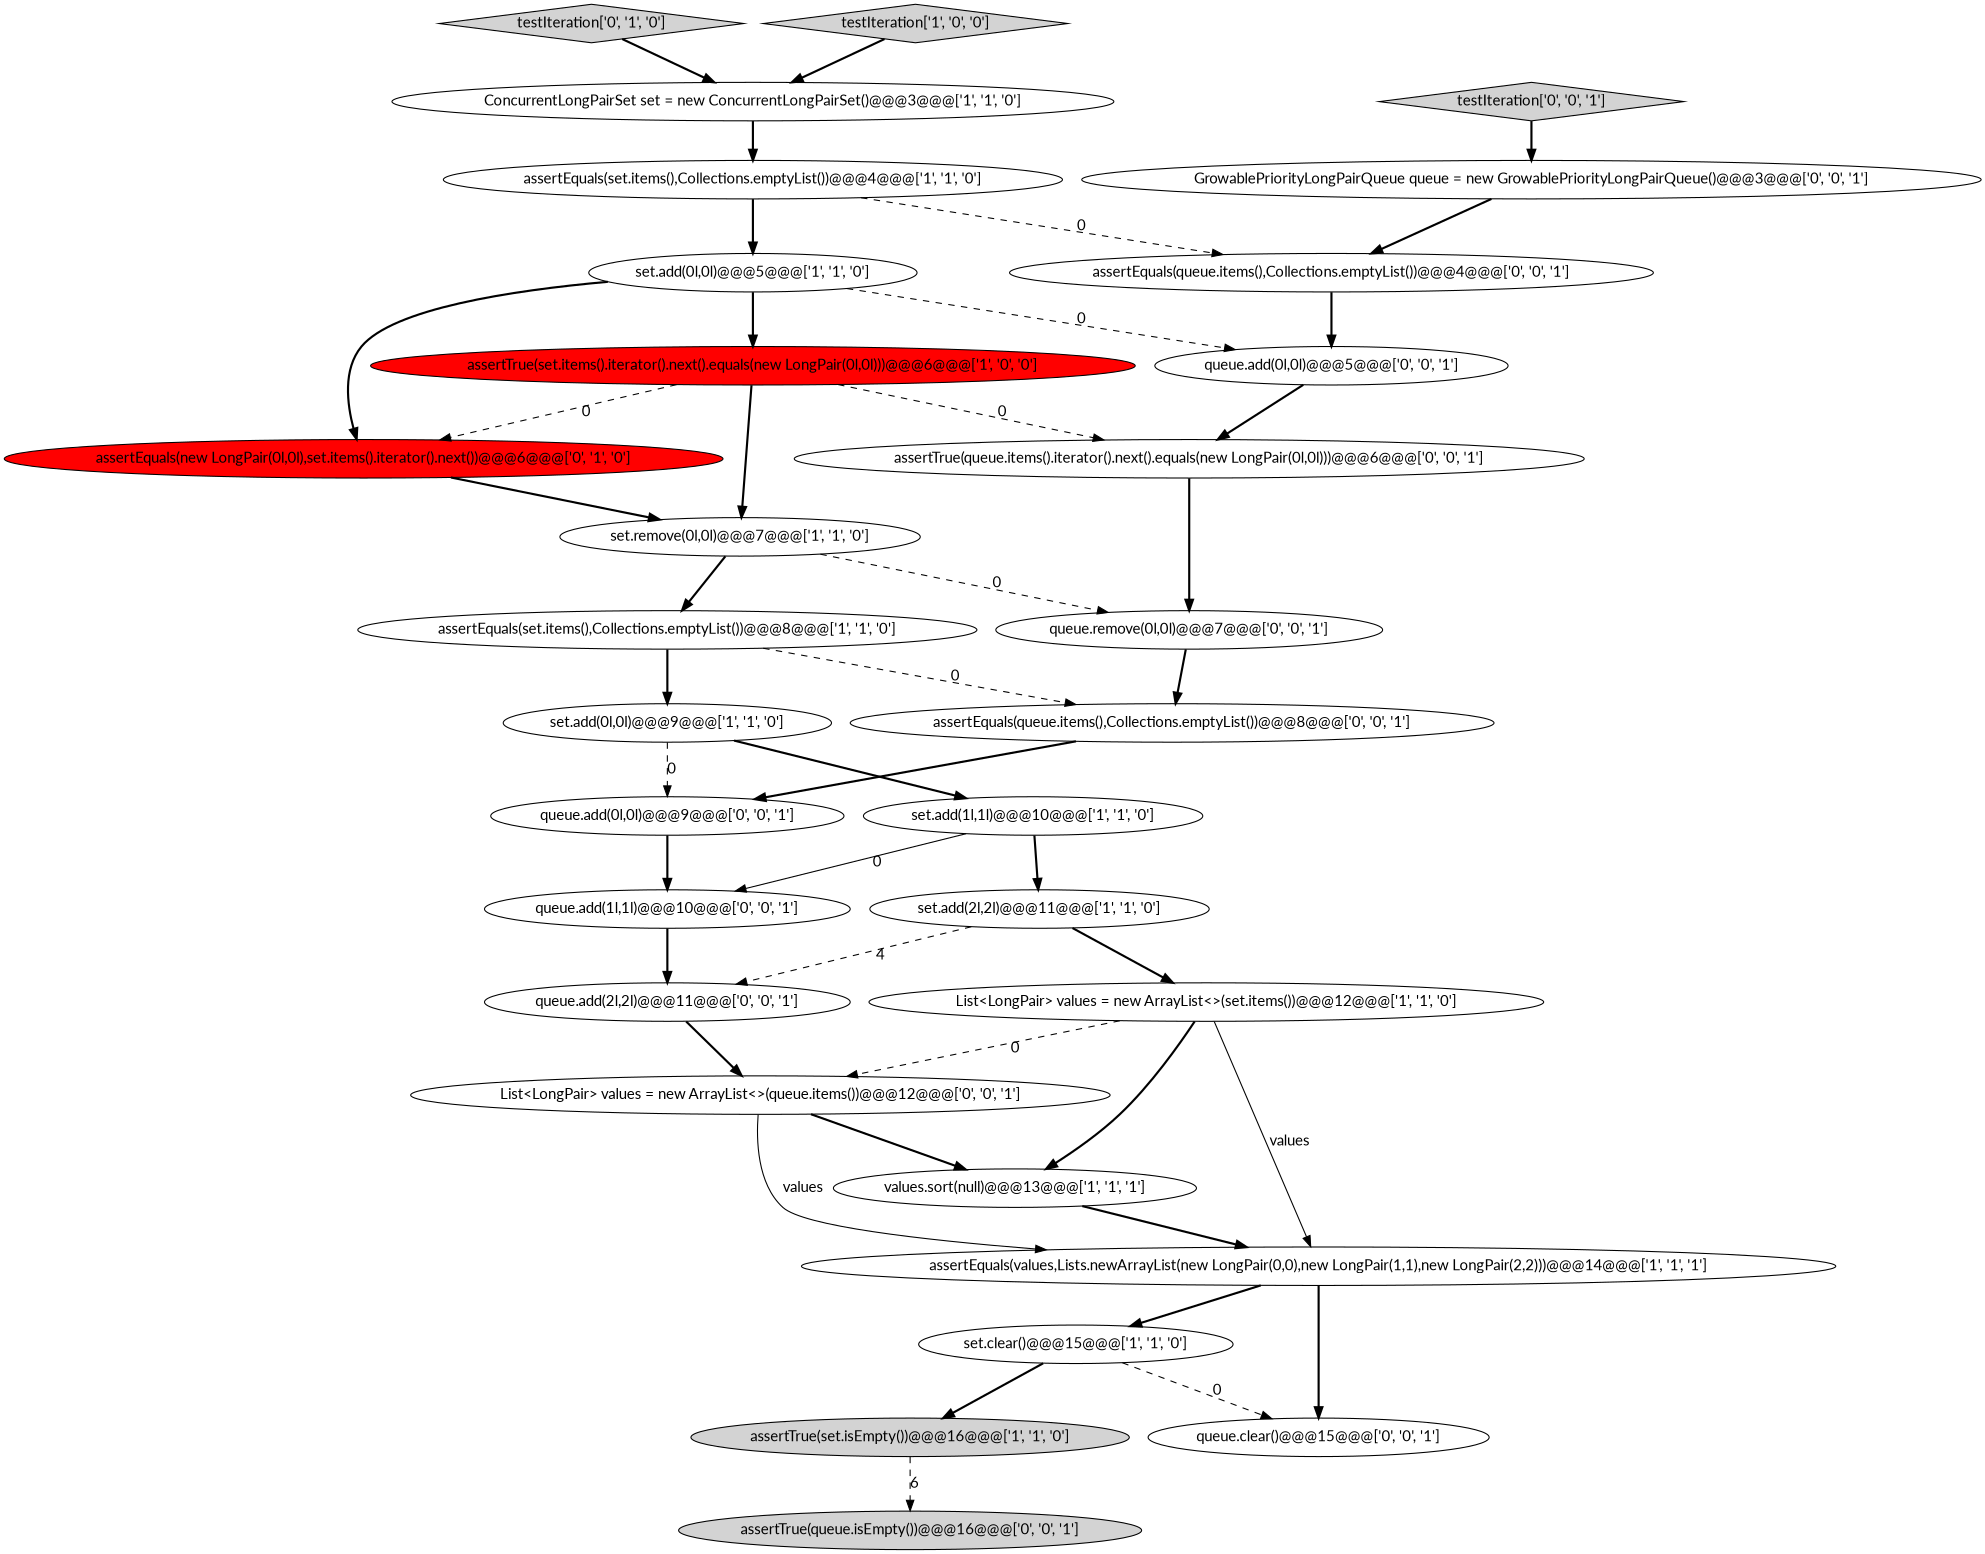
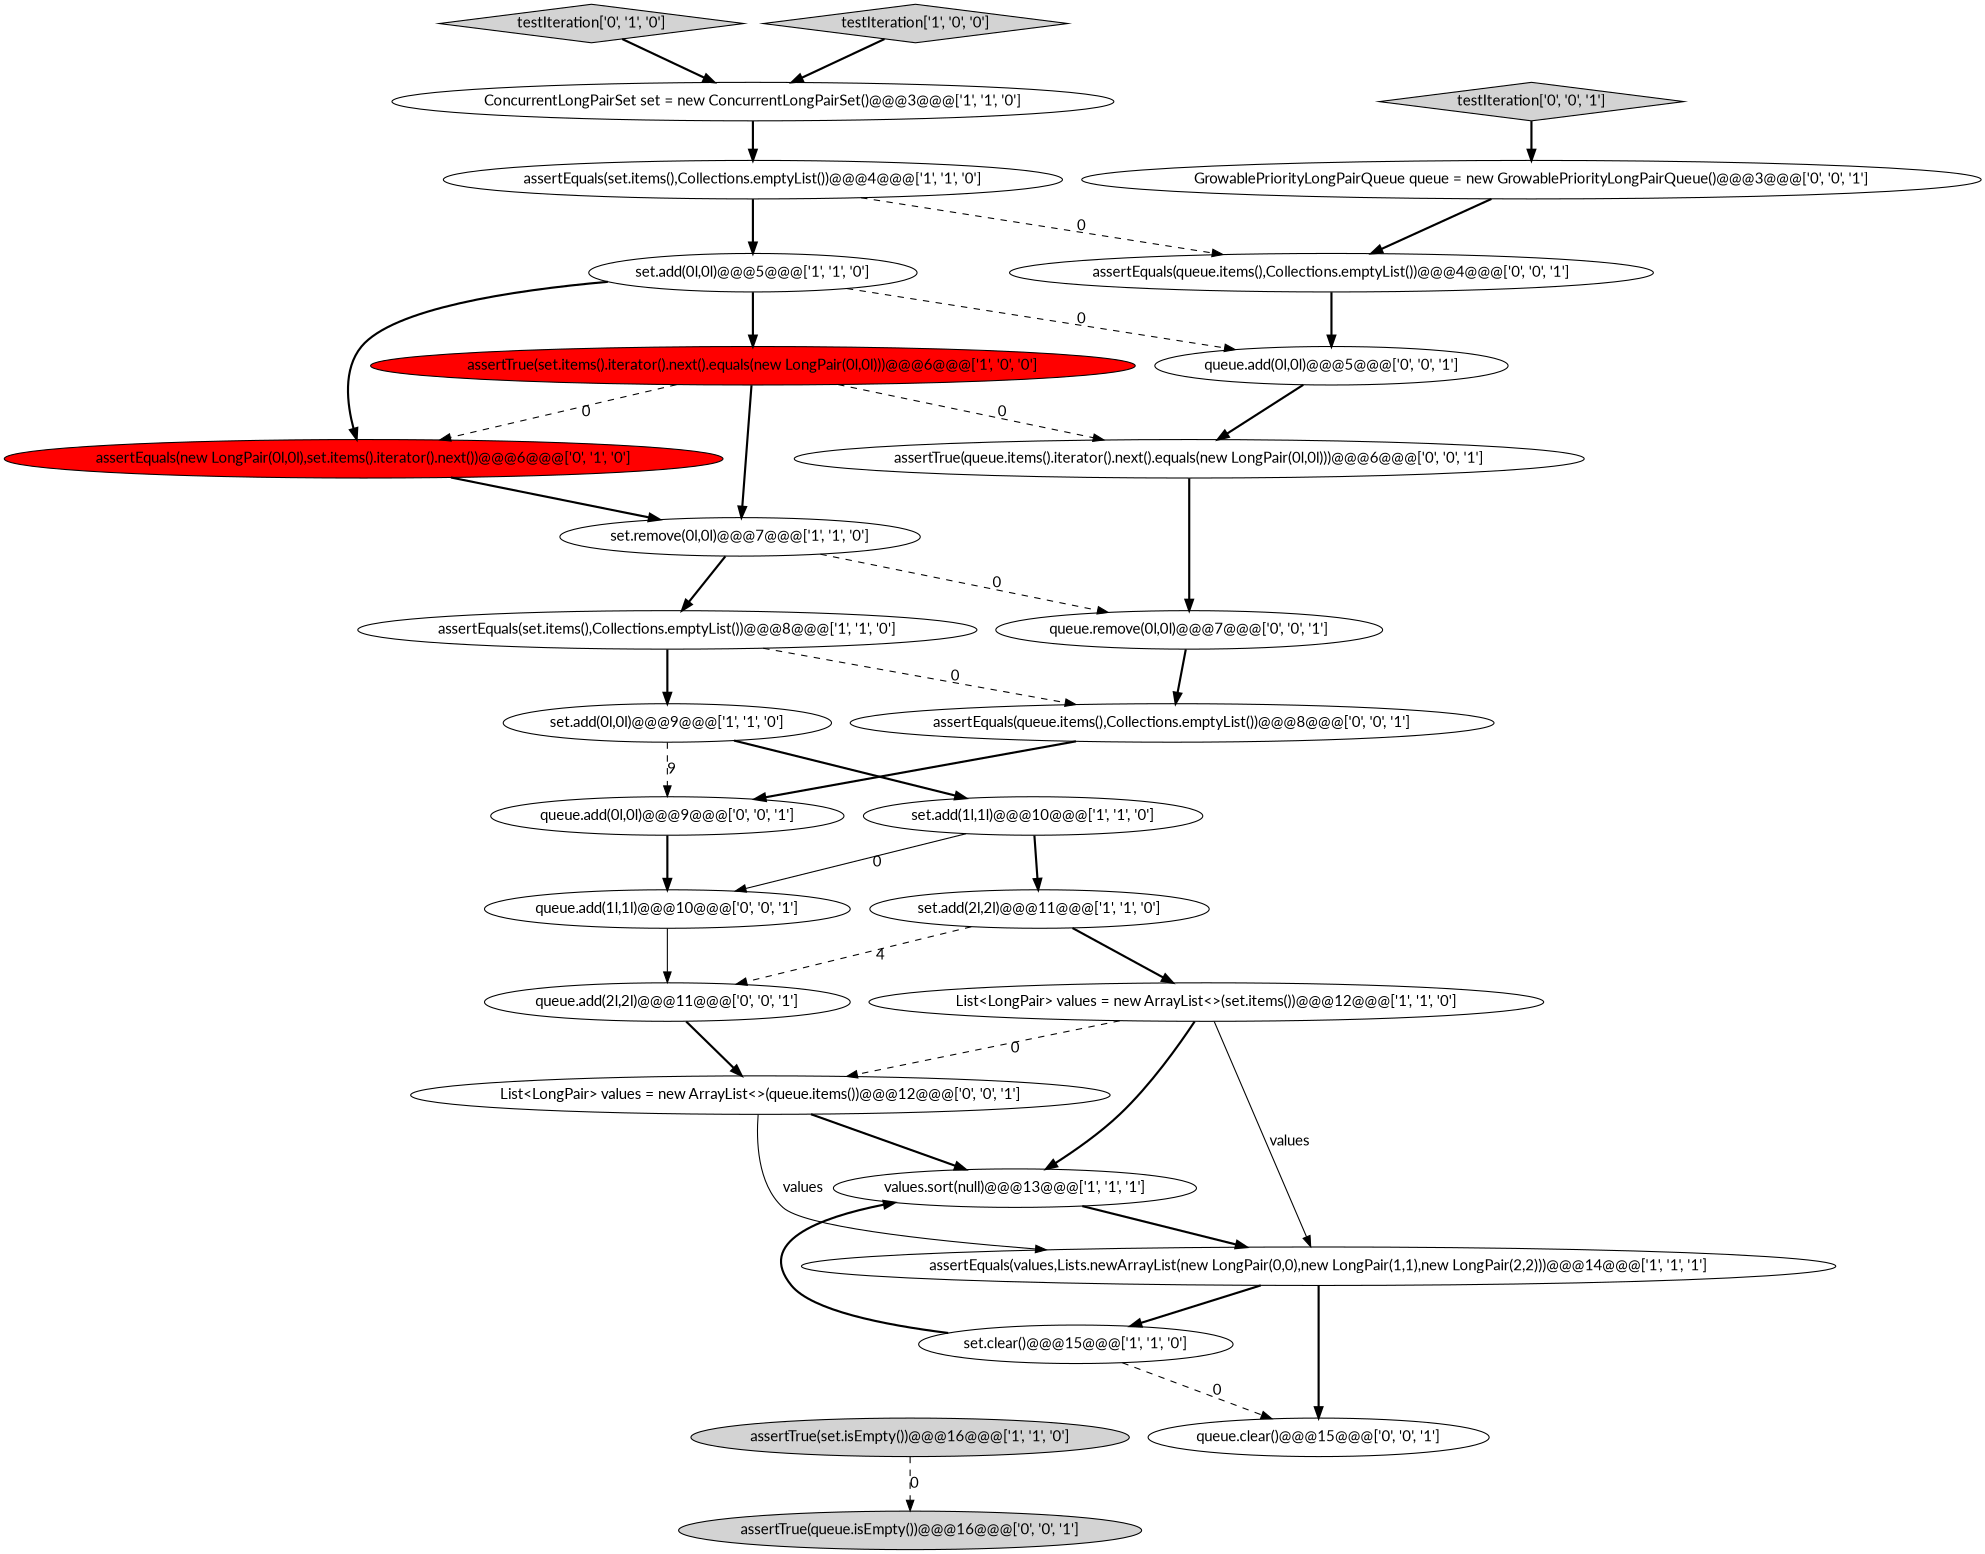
edge "set.add(0l,0l)@@@9@@@['1', '1', '0']" -> "queue.add(0l,0l)@@@9@@@['0', '0', '1']": label "0" -> "9"
edge "queue.add(1l,1l)@@@10@@@['0', '0', '1']" -> "queue.add(2l,2l)@@@11@@@['0', '0', '1']": style bold -> solid
edge "set.clear()@@@15@@@['1', '1', '0']" -> "assertTrue(set.isEmpty())@@@16@@@['1', '1', '0']": now "set.clear()@@@15@@@['1', '1', '0']" -> "values.sort(null)@@@13@@@['1', '1', '1']"
edge "assertTrue(set.isEmpty())@@@16@@@['1', '1', '0']" -> "assertTrue(queue.isEmpty())@@@16@@@['0', '0', '1']": label "6" -> "0"
